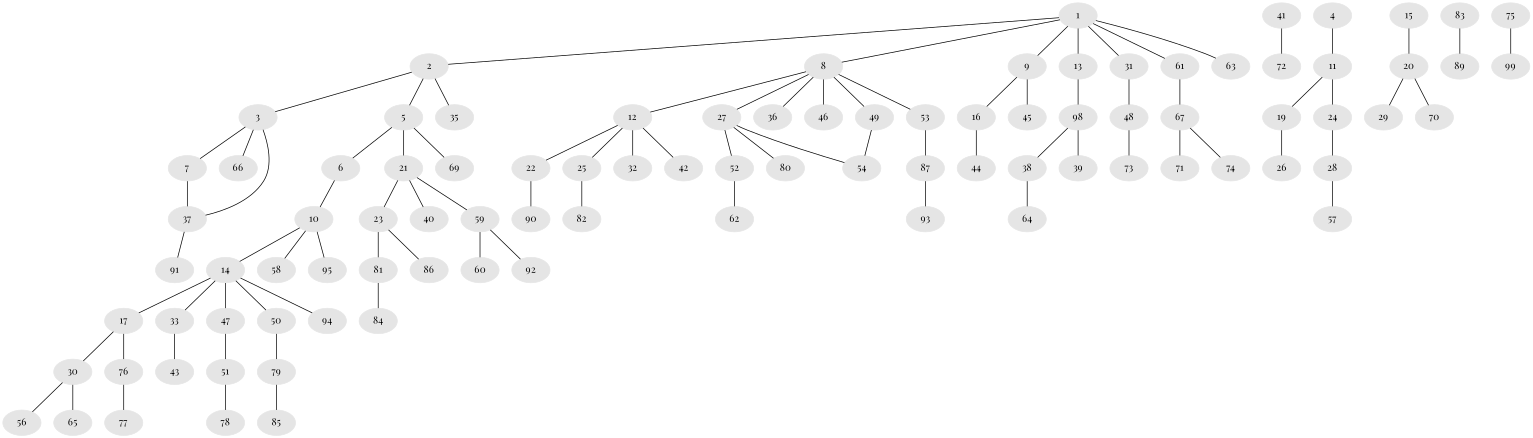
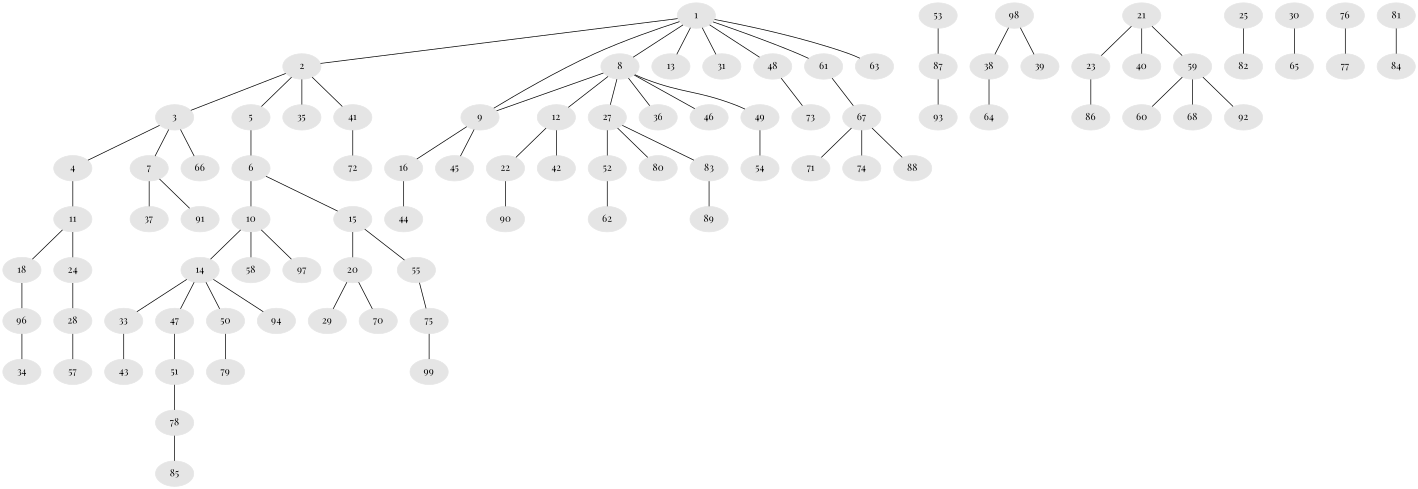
edge "2" -- "41": added
edge "8" -- "53": now "8" -- "9"
edge "13" -- "98": removed
edge "31" -- "48": now "1" -- "48"
node "68": added
node "19": label "19" -> "18"
edge "5" -- "21": removed
edge "12" -- "25": removed
edge "27" -- "54": now "27" -- "83"
node "69": removed
node "32": removed
node "88": added
node "26": label "26" -> "96"
edge "3" -- "37": now "3" -- "4"
edge "6" -- "15": added
edge "37" -- "91": now "7" -- "91"
edge "23" -- "81": removed
node "95": label "95" -> "97"
node "55": added
node "17": removed
node "34": added
edge "79" -- "85": now "78" -- "85"
node "56": removed
